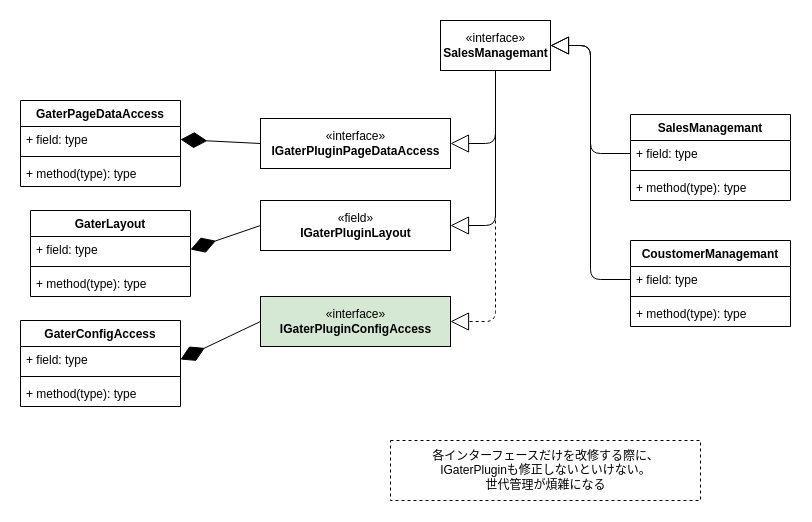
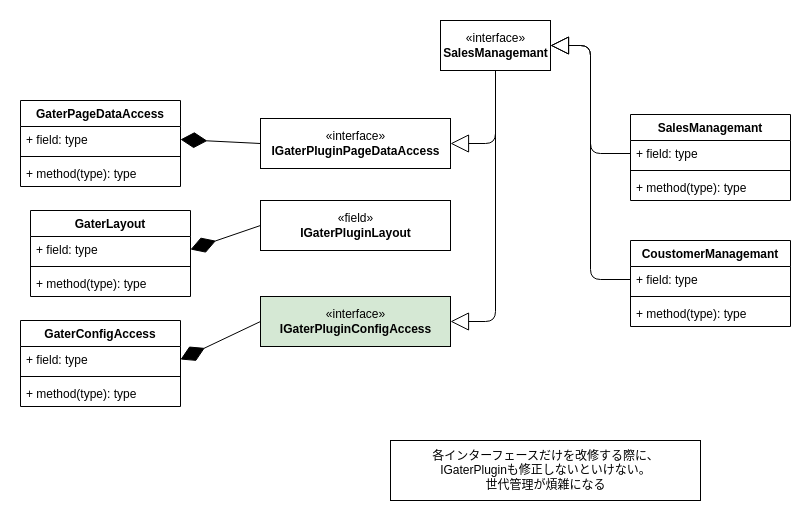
edge "«interface» SalesManagemant" -> "«field» IGaterPluginLayout": removed
edge "«interface» SalesManagemant" -> "«interface» IGaterPluginConfigAccess": style dashed -> solid
node "各インターフェースだけを改修する際に、 IGaterPluginも修正しないといけない。 世代管理が煩雑になる": style dashed -> solid
